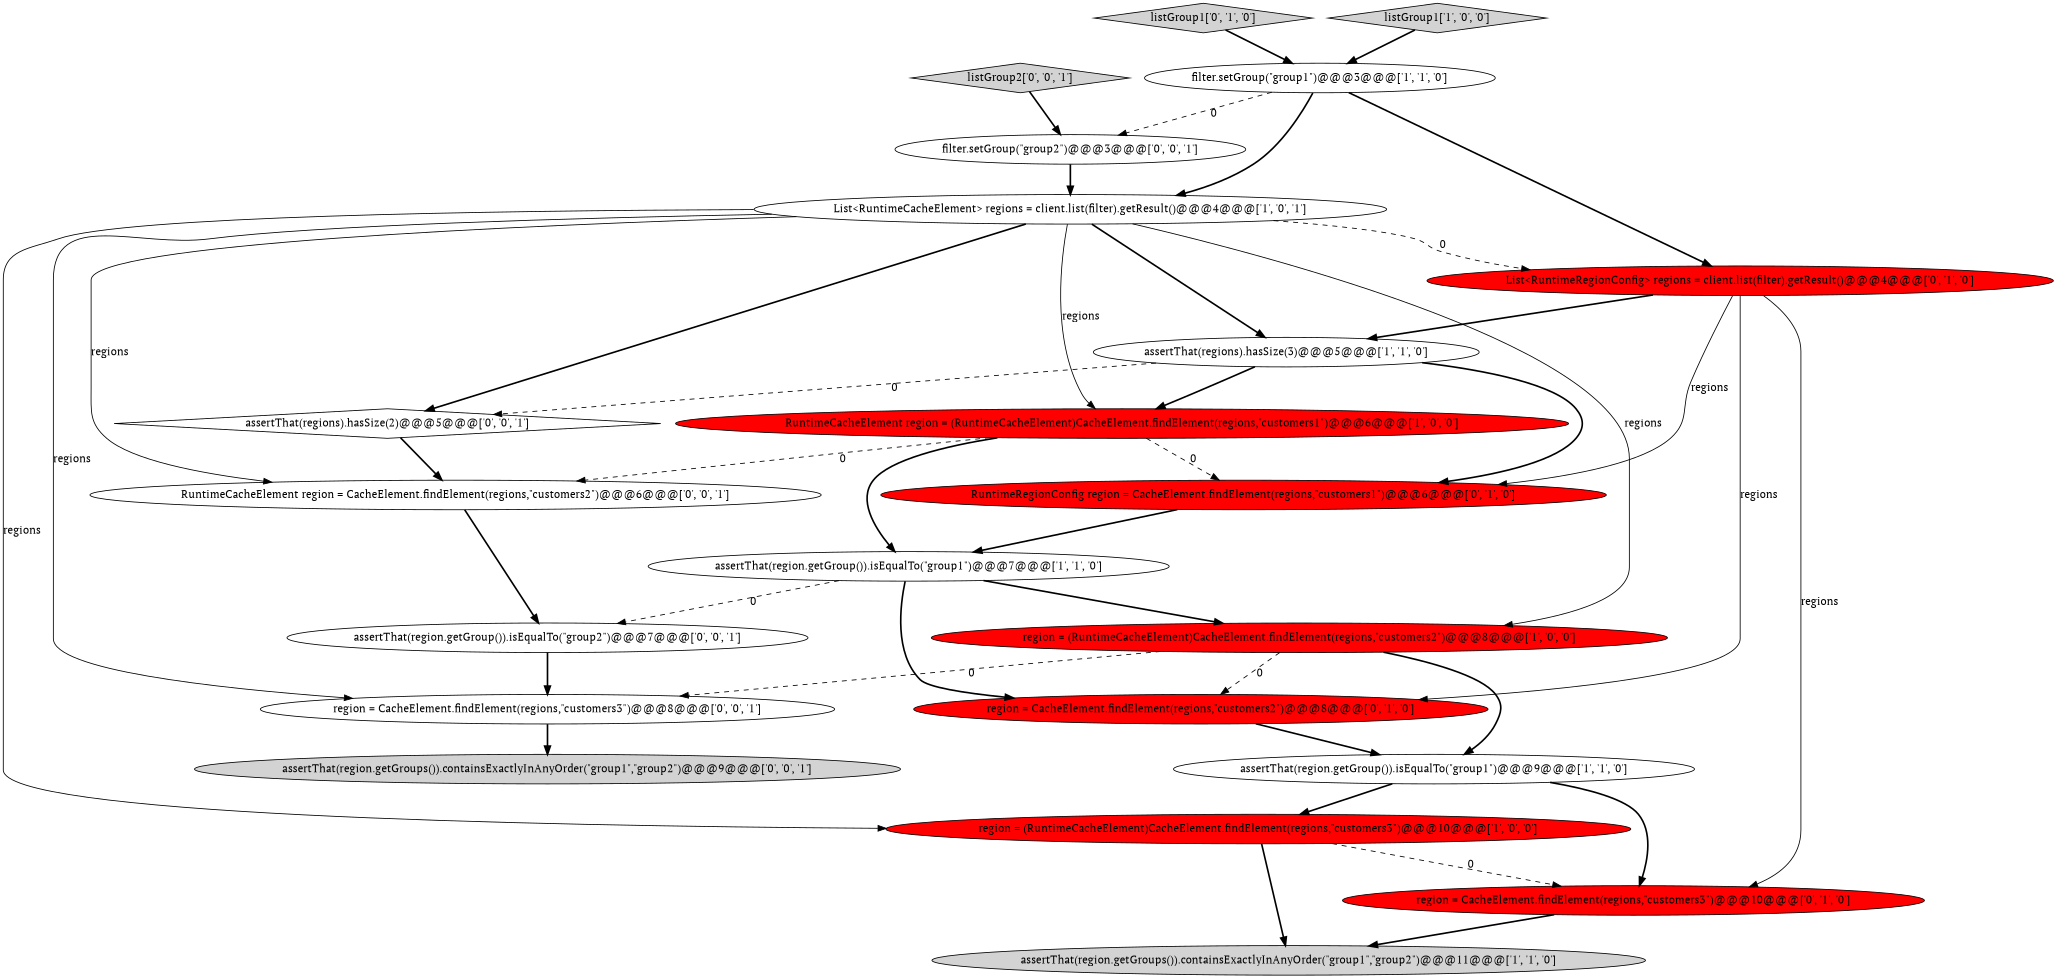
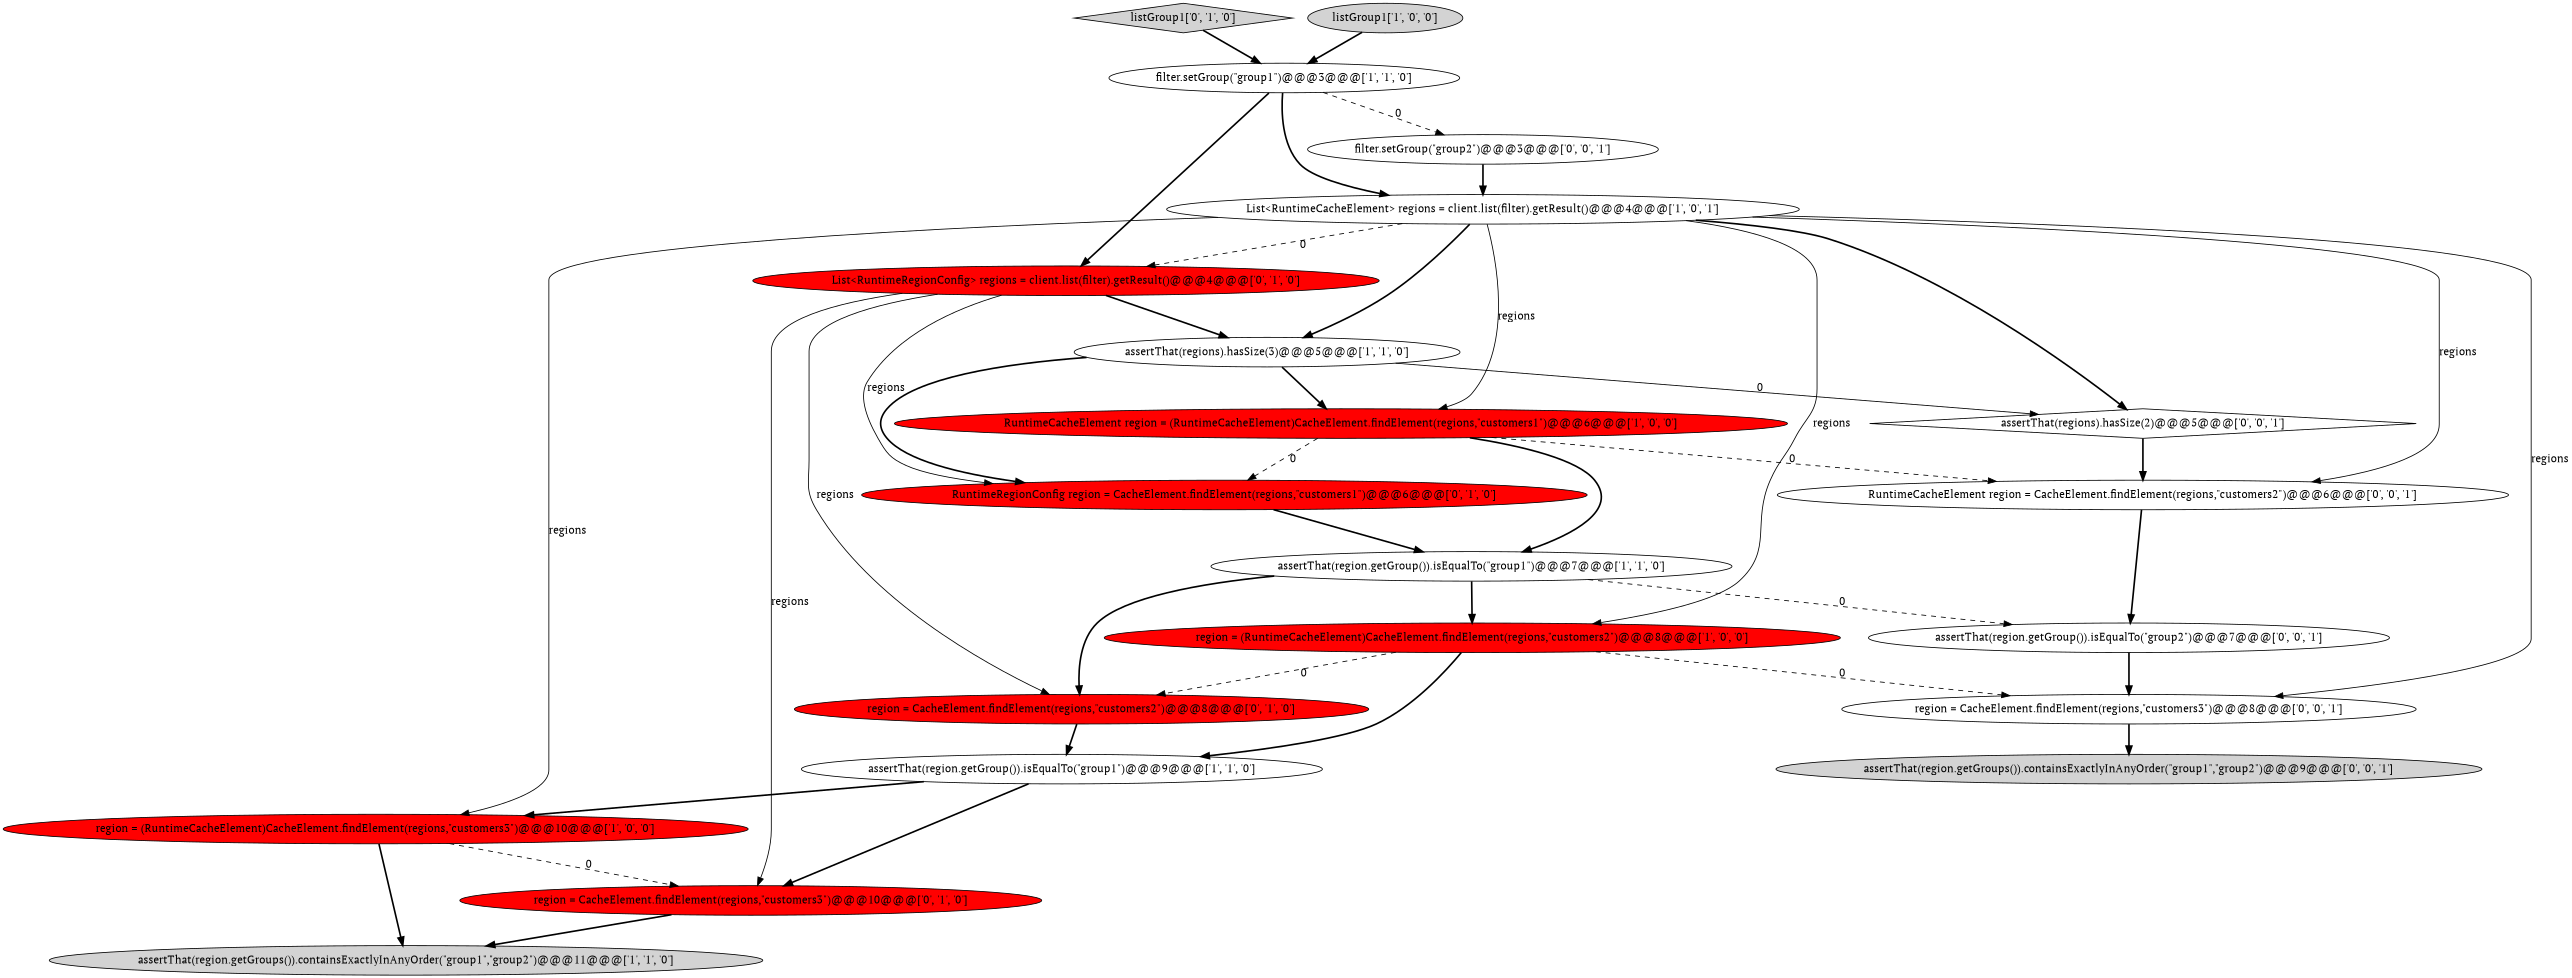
node "listGroup1['1', '0', '0']": shape diamond -> ellipse
node "listGroup2['0', '0', '1']": removed
edge "assertThat(regions).hasSize(3)@@@5@@@['1', '1', '0']" -> "assertThat(regions).hasSize(2)@@@5@@@['0', '0', '1']": style dashed -> solid
